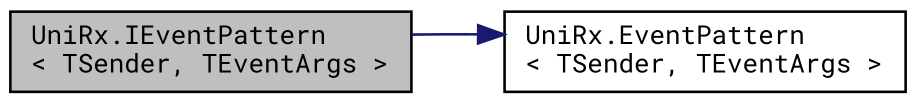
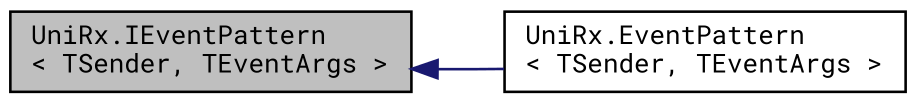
edge "UniRx.IEventPattern < TSender, TEventArgs >" -> "UniRx.EventPattern < TSender, TEventArgs >": reversed
